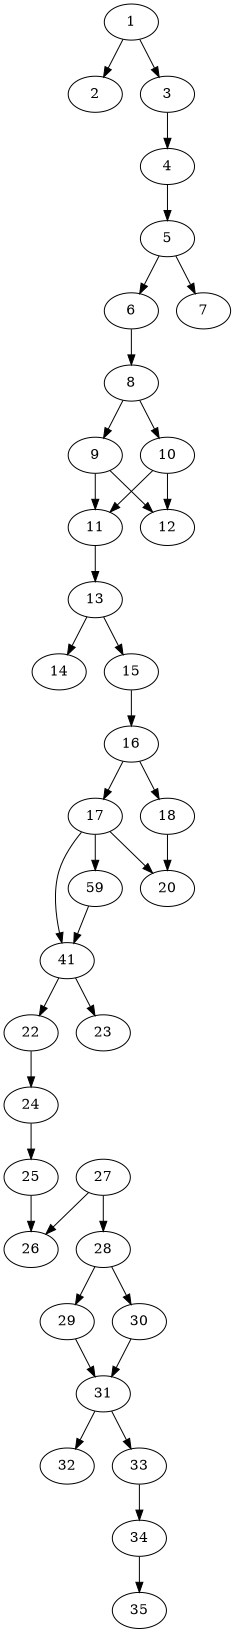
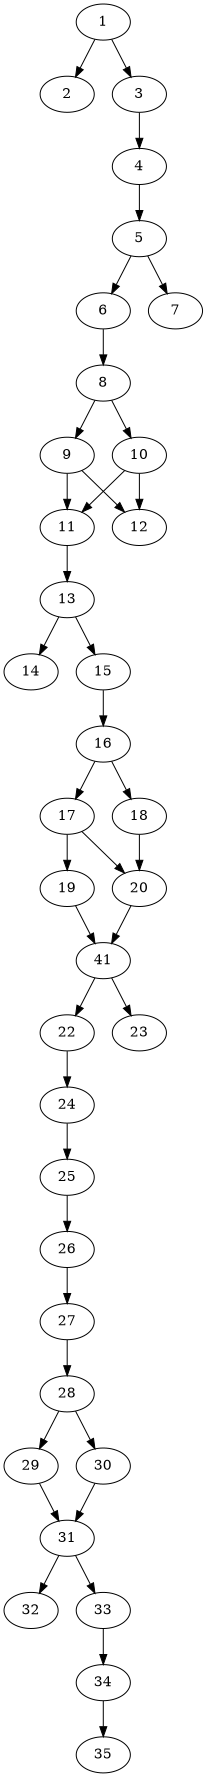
edge "17" -> "41": now "20" -> "41"
node "59": label "59" -> "19"
edge "27" -> "26": reversed
